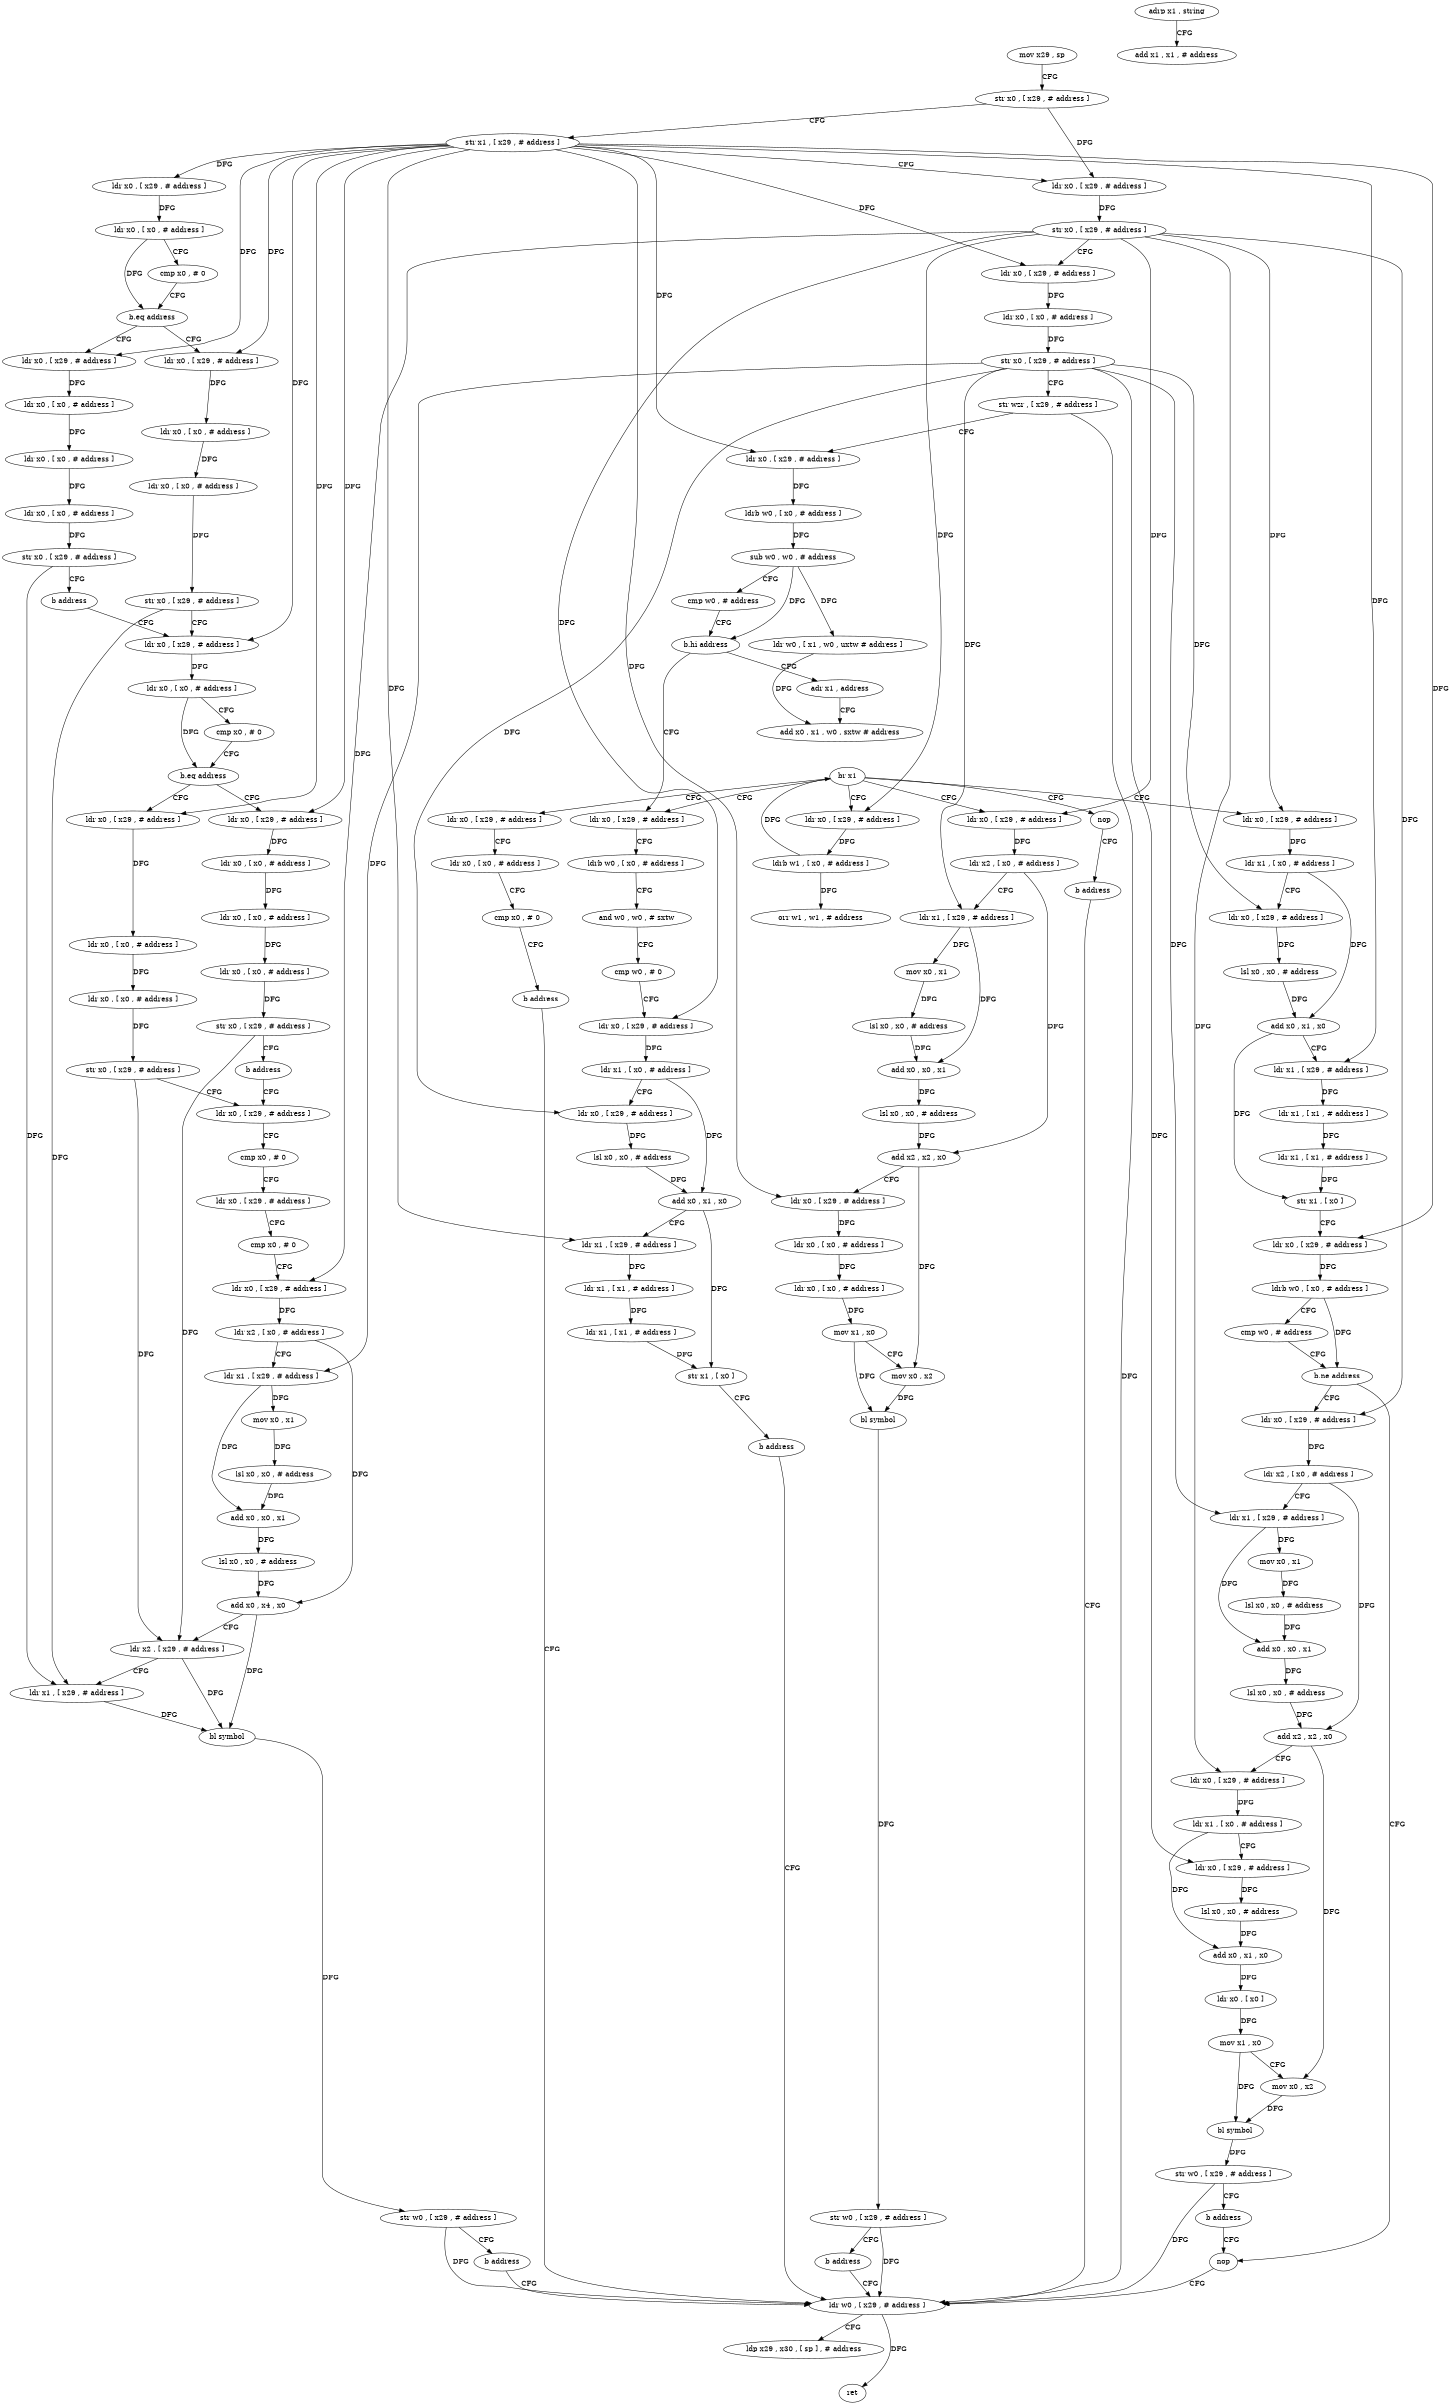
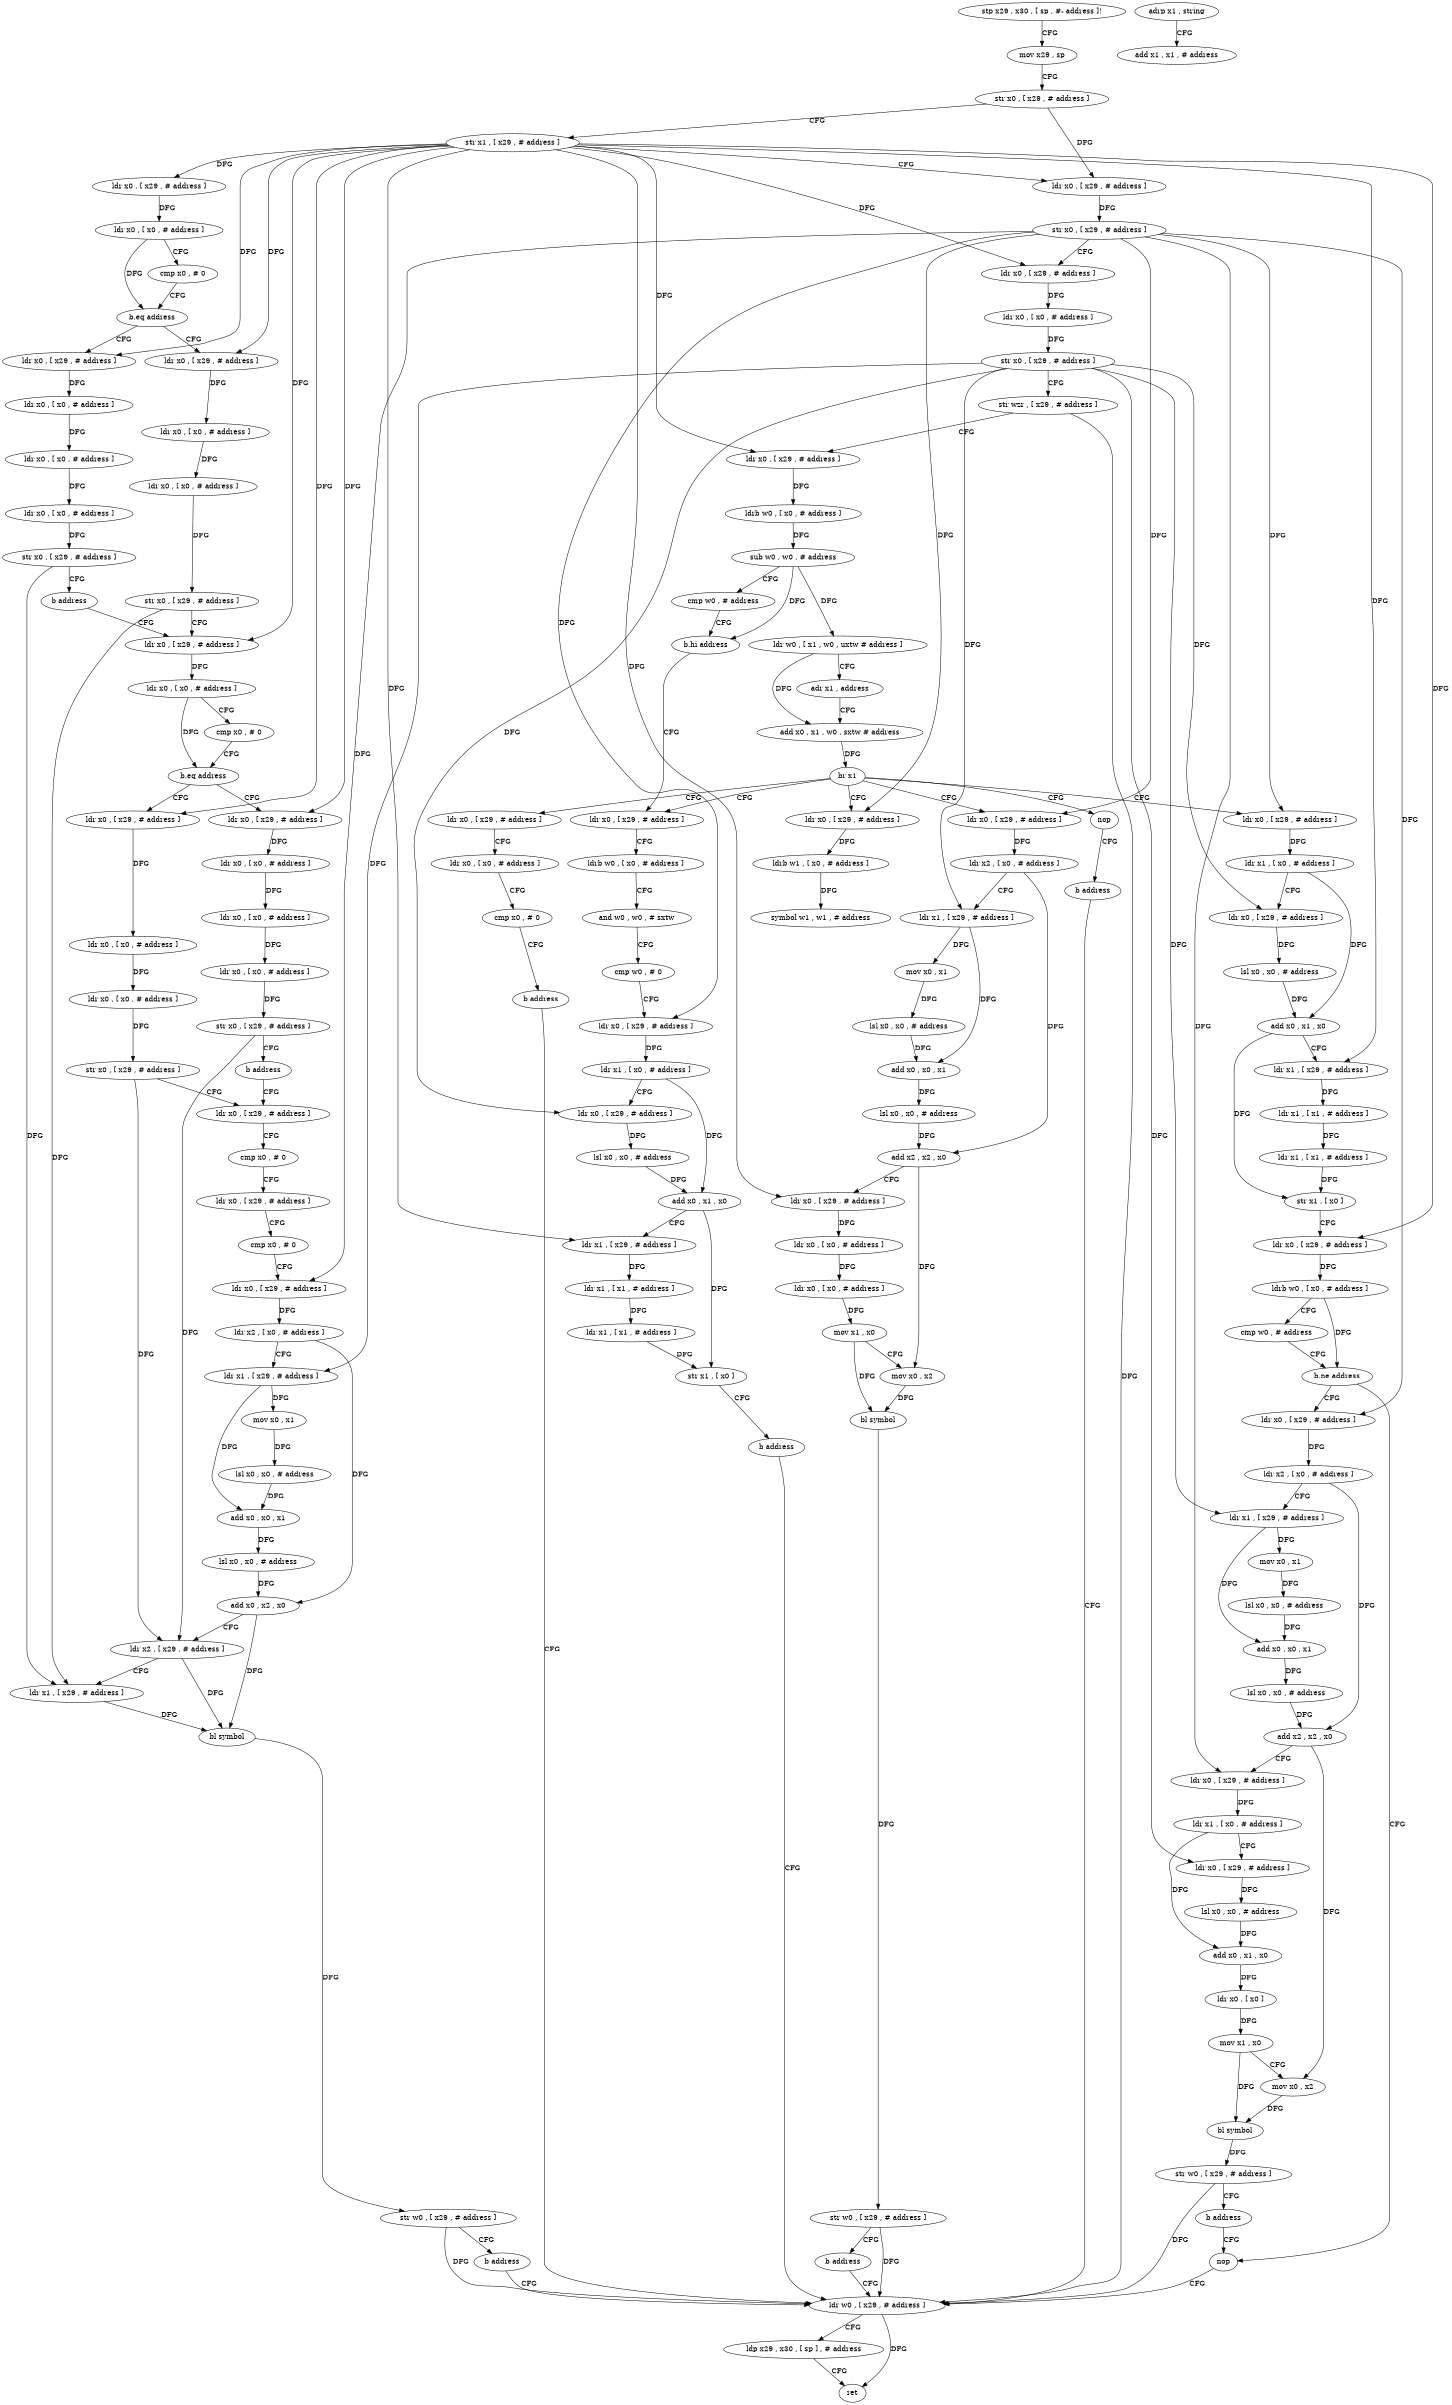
node "stp x29 , x30 , [ sp , #- address ]!": added
edge "b.hi address" -> "adr x1 , address": now "ldr w0 , [ x1 , w0 , uxtw # address ]" -> "adr x1 , address"
edge "ldrb w1 , [ x0 , # address ]" -> "br x1": now "add x0 , x1 , w0 , sxtw # address" -> "br x1"
node "orr w1 , w1 , # address": label "orr w1 , w1 , # address" -> "symbol w1 , w1 , # address"
node "add x0 , x4 , x0": label "add x0 , x4 , x0" -> "add x0 , x2 , x0"
edge "ldp x29 , x30 , [ sp ] , # address" -> "ret": added, label "CFG"
